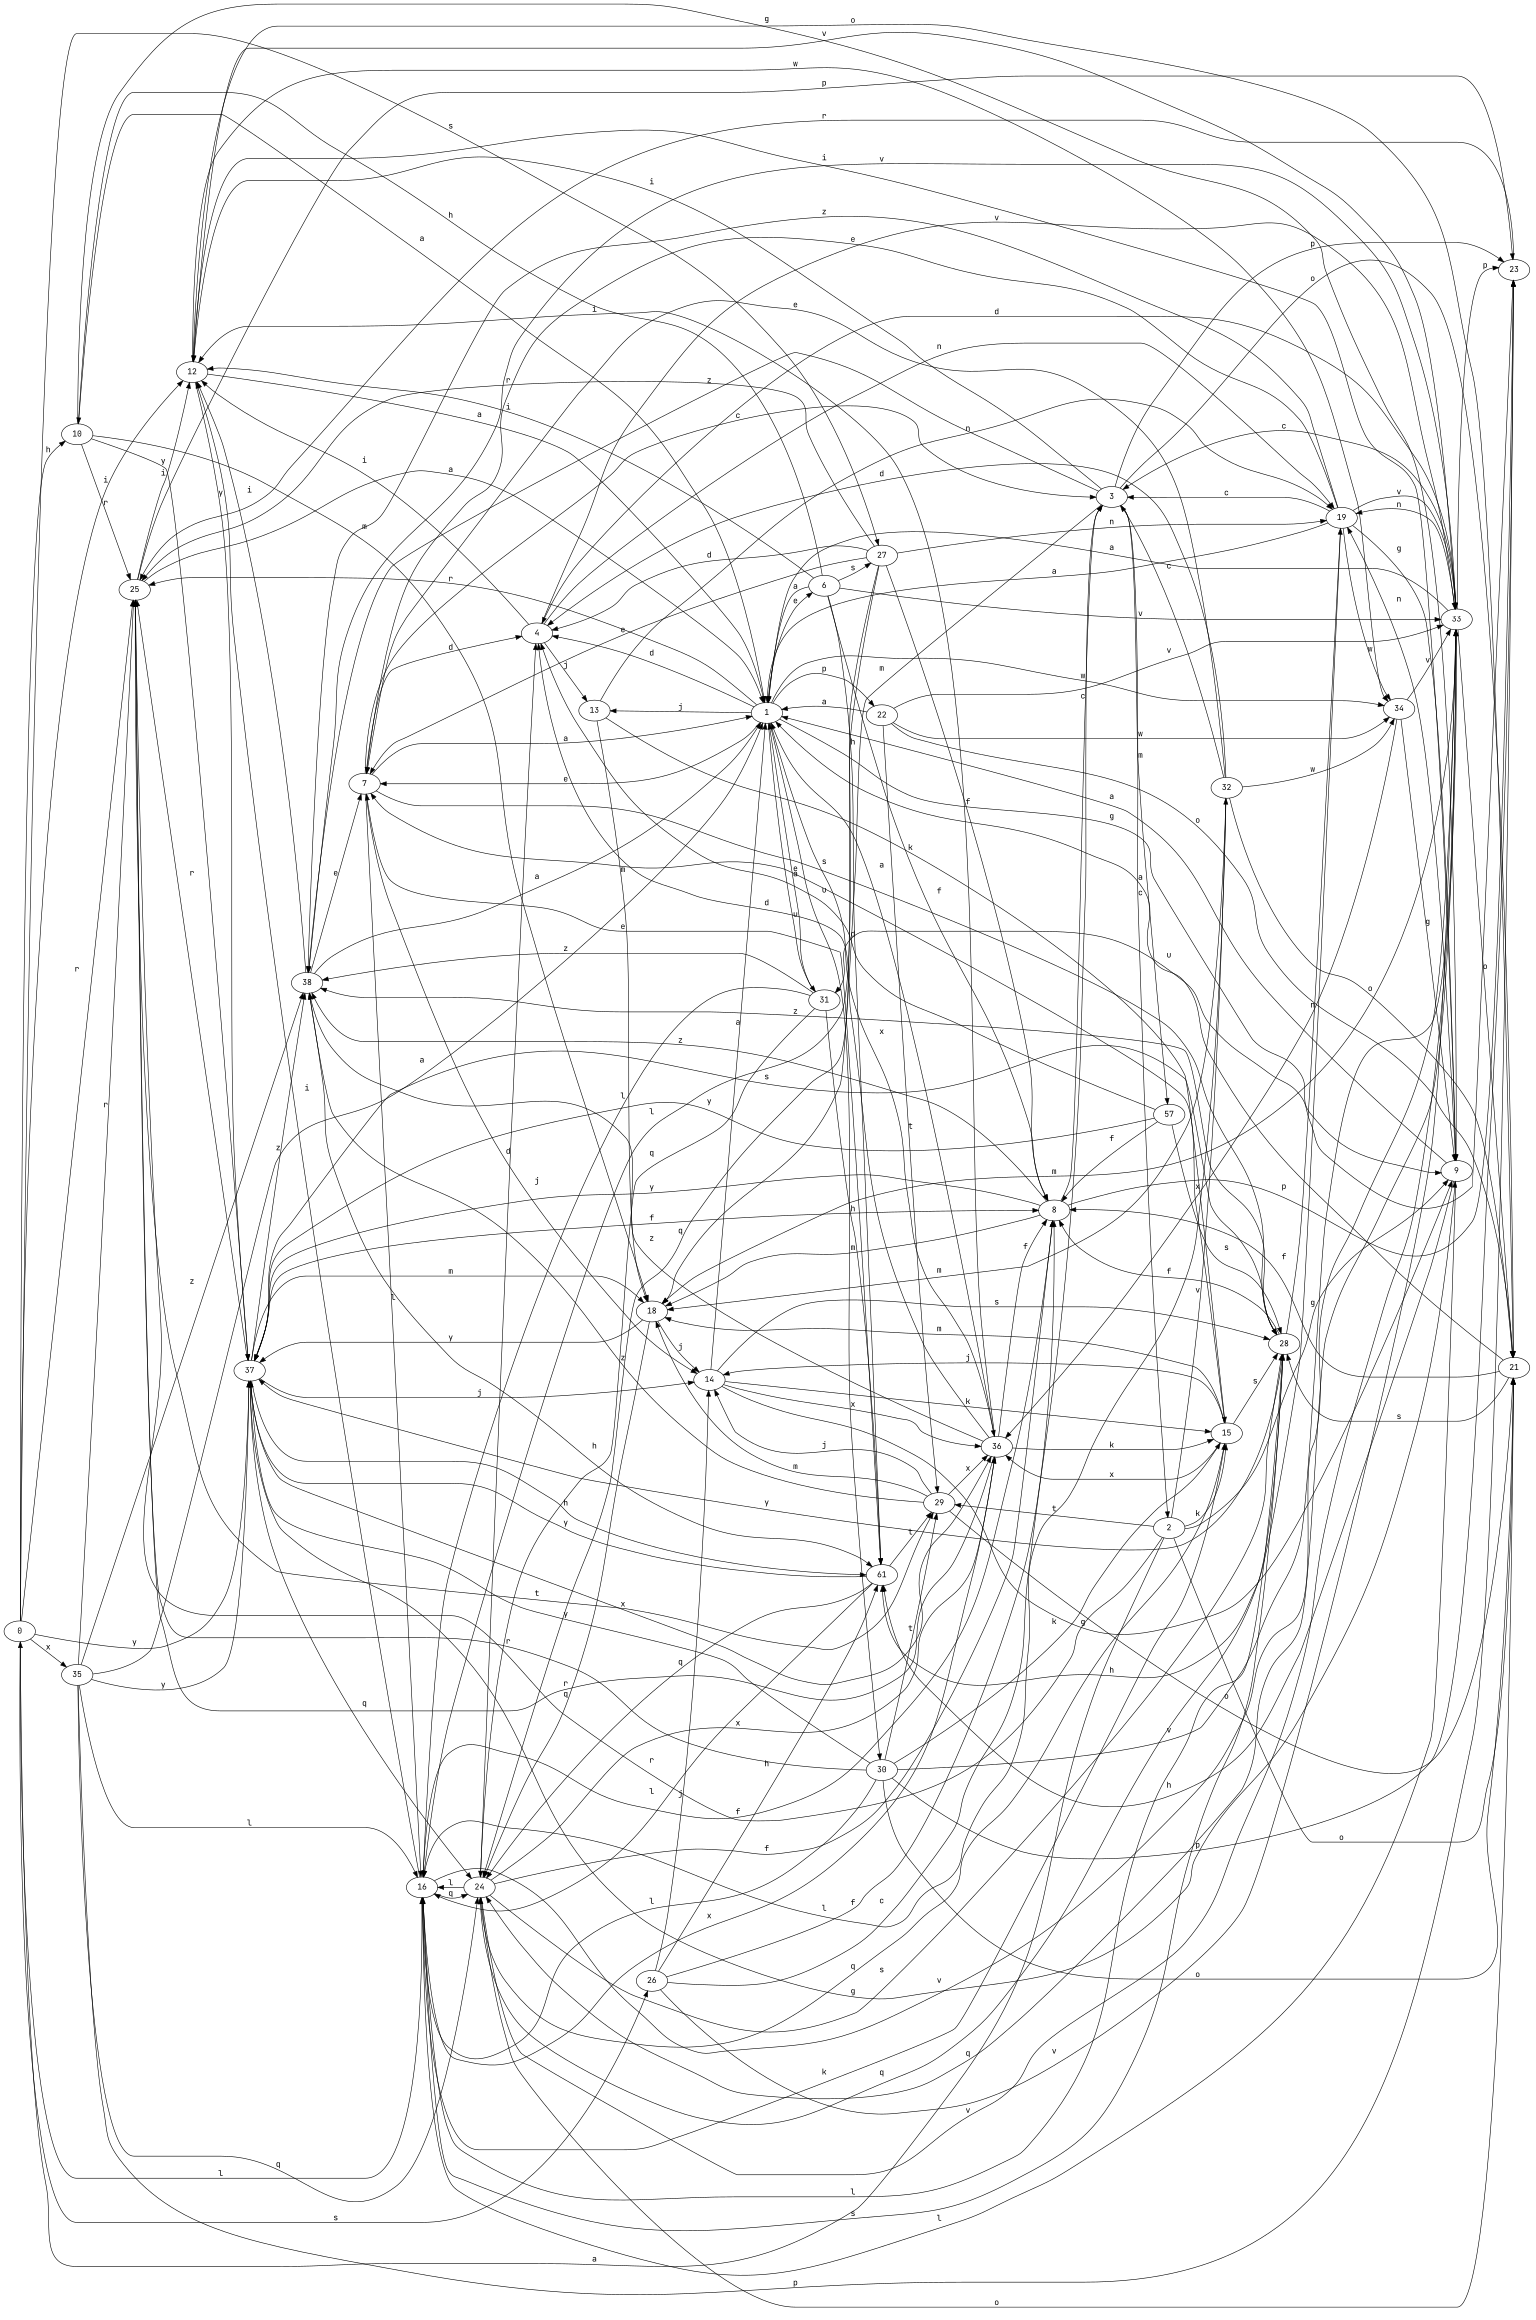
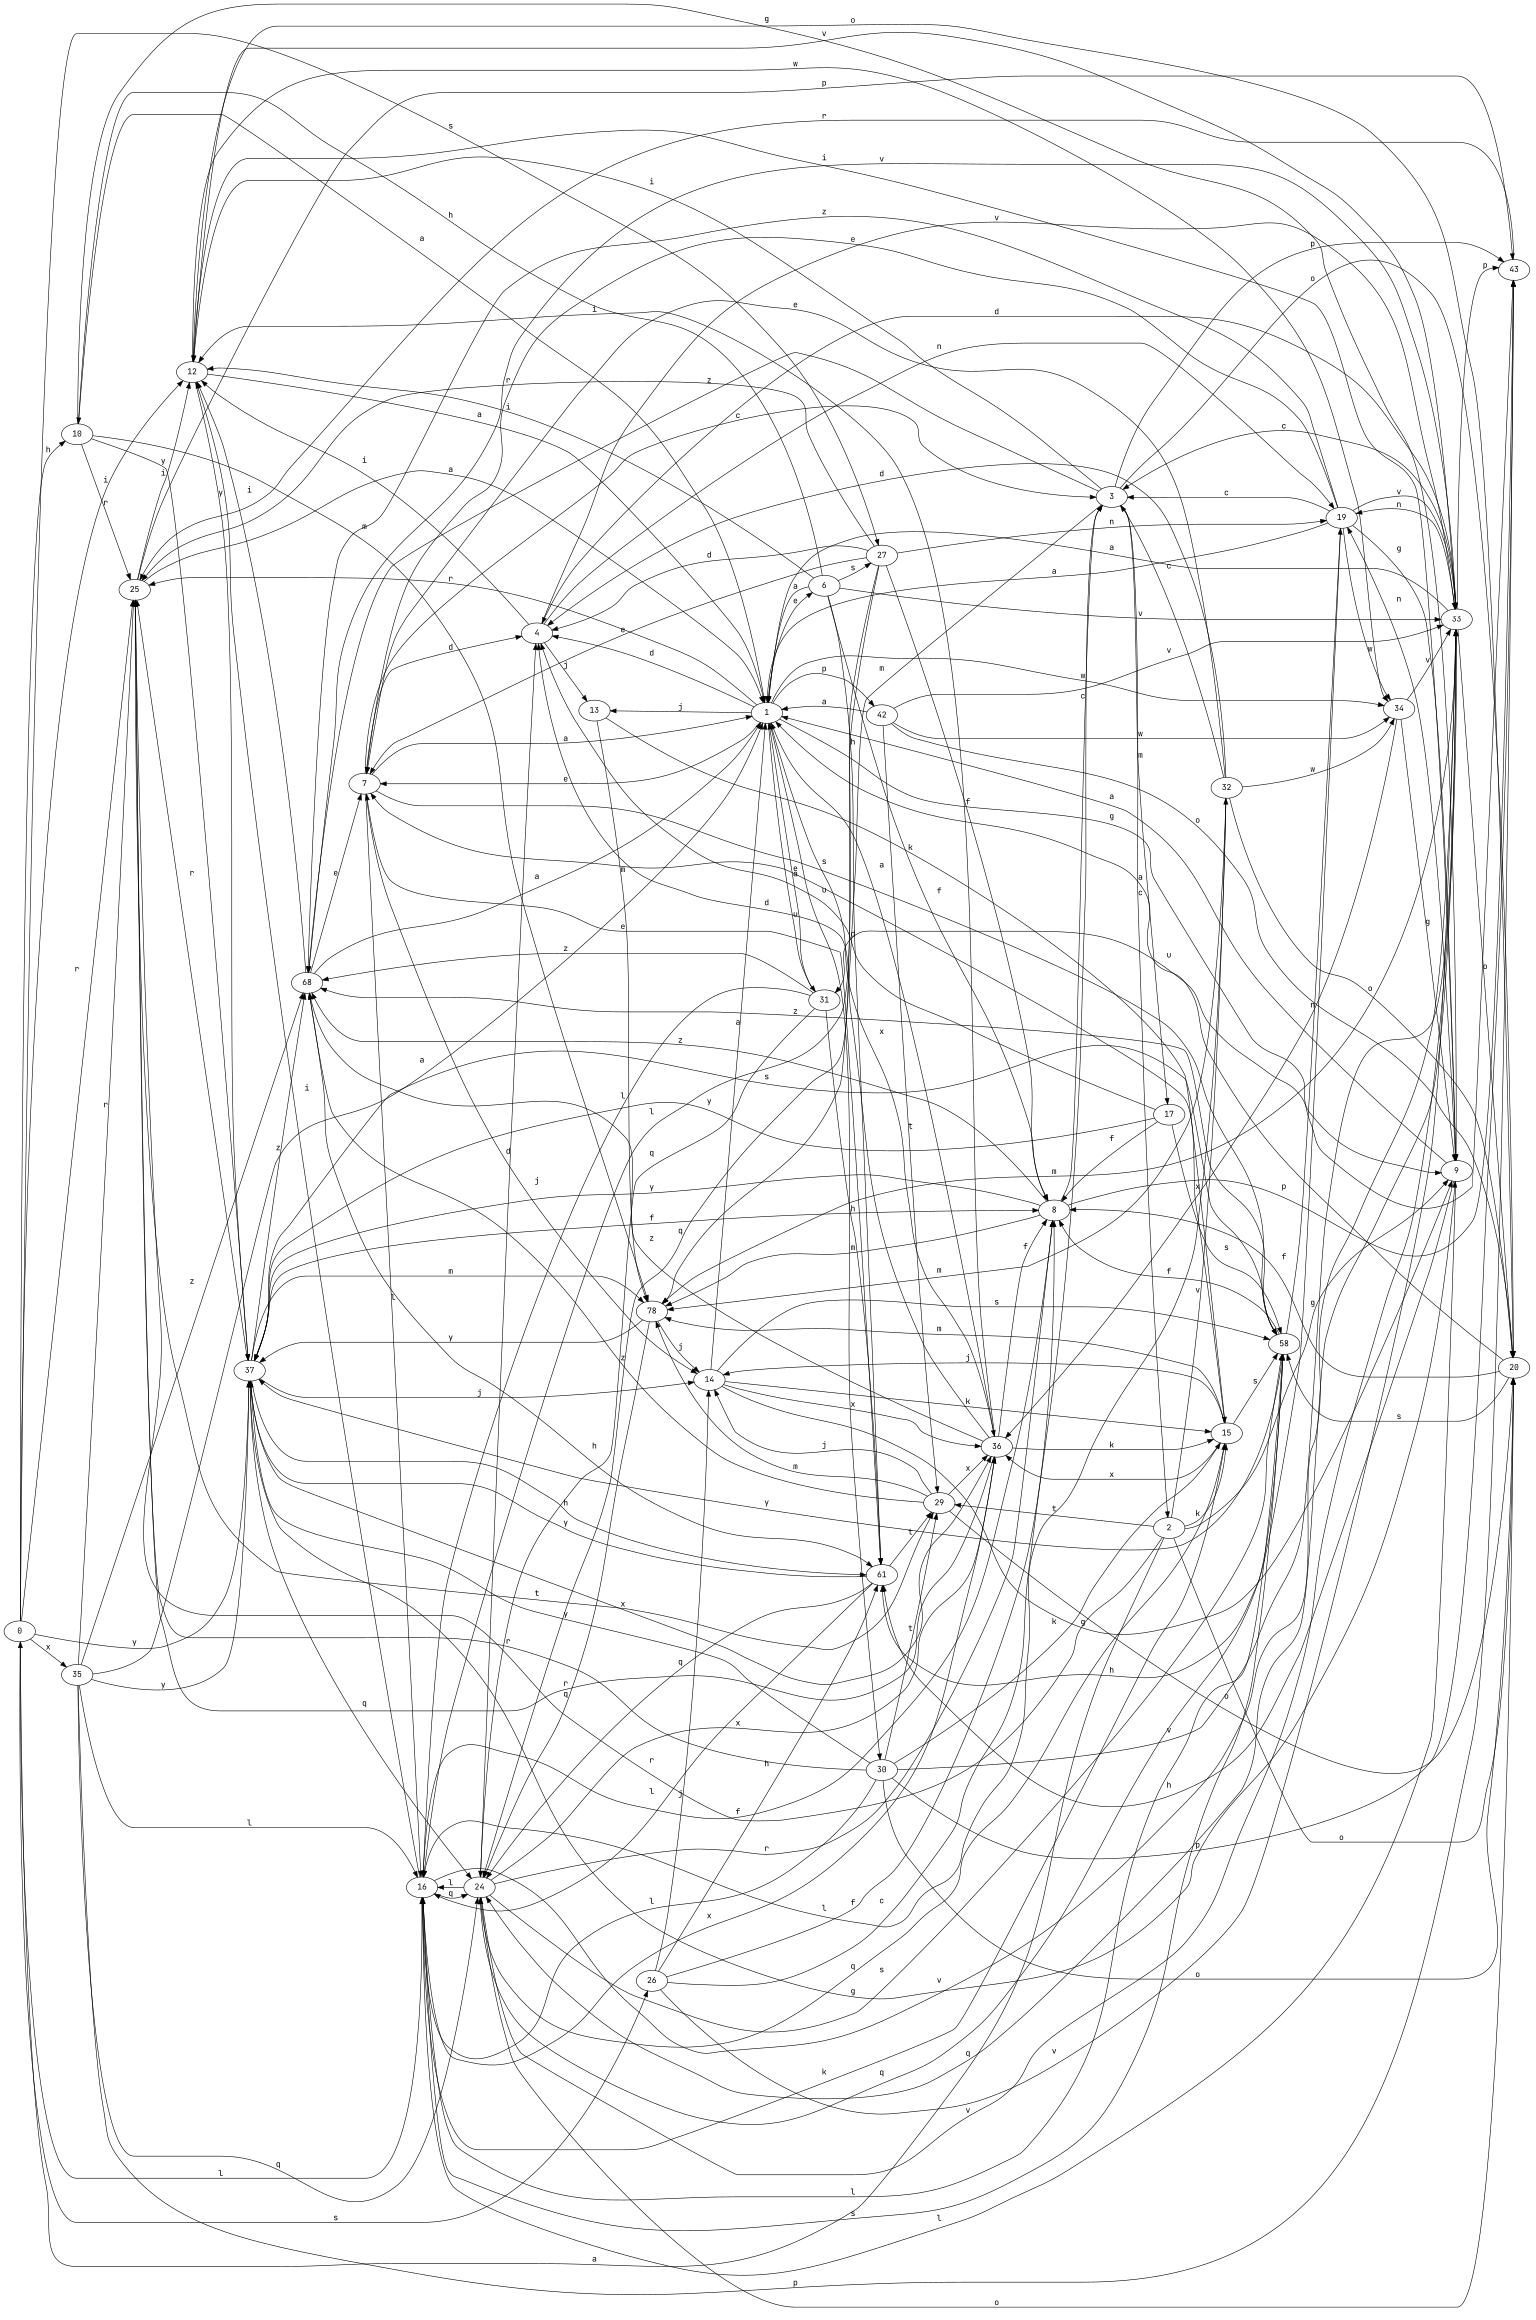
node "23": label "23" -> "43"
edge "13" -> "19": removed, label "n"
node "22": label "22" -> "42"
node "38": label "38" -> "68"
node "57": label "57" -> "17"
node "18": label "18" -> "78"
node "28": label "28" -> "58"
node "21": label "21" -> "20"
edge "24" -> "8": label "f" -> "r"
